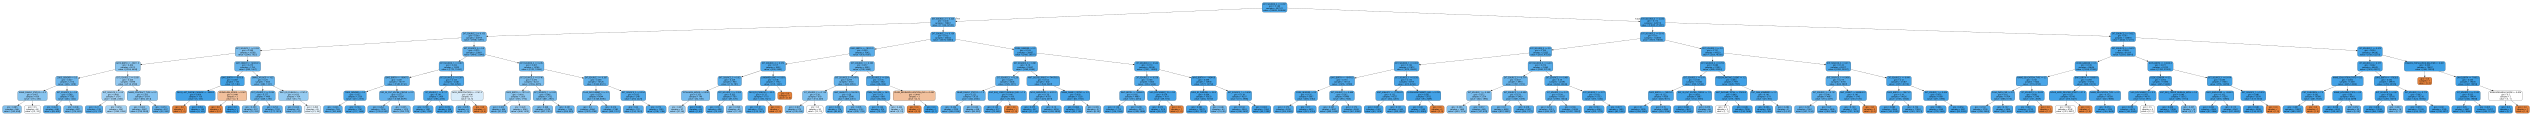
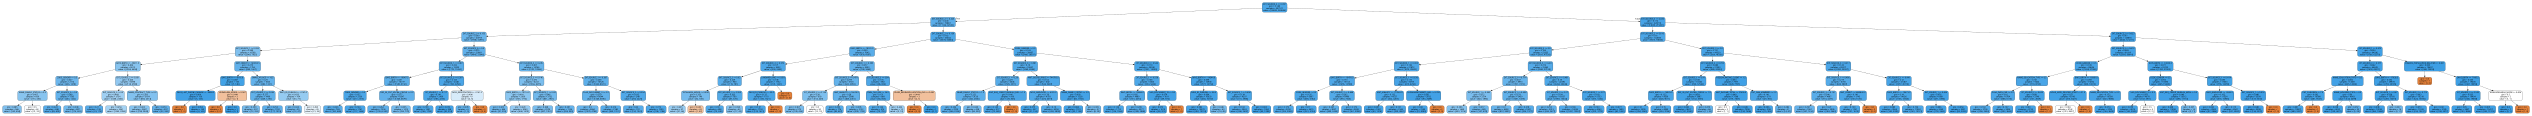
node "gini = 0.045 samples = 43 value = [1, 42]": fillcolor #3e9fe6 -> #f2c09c
